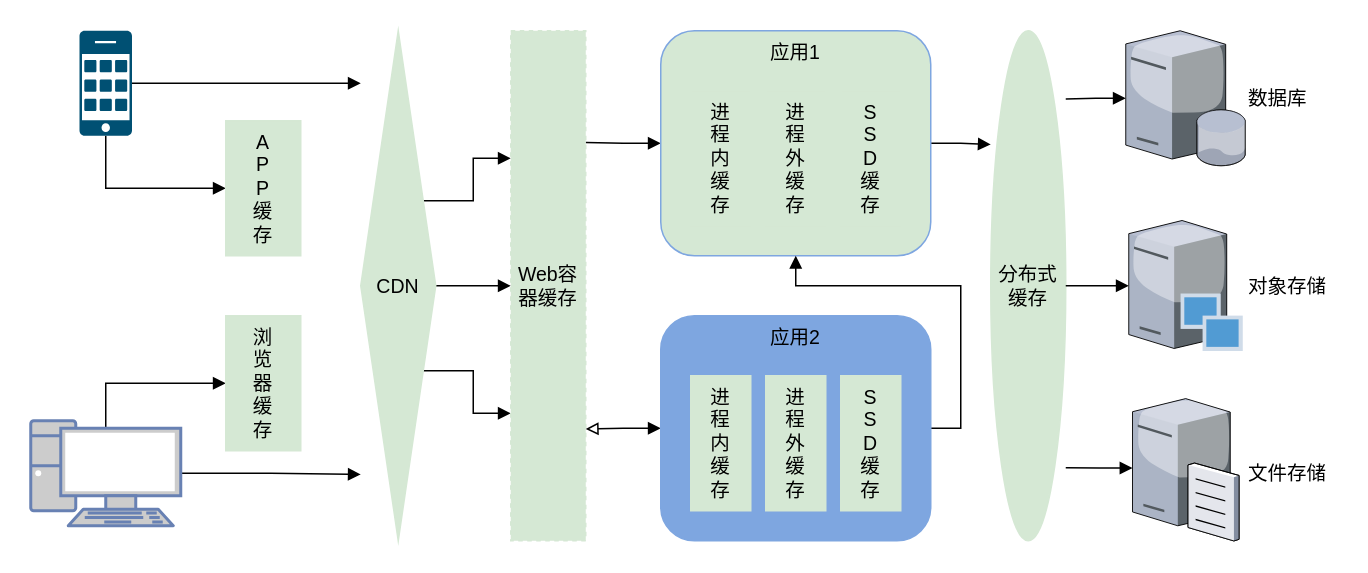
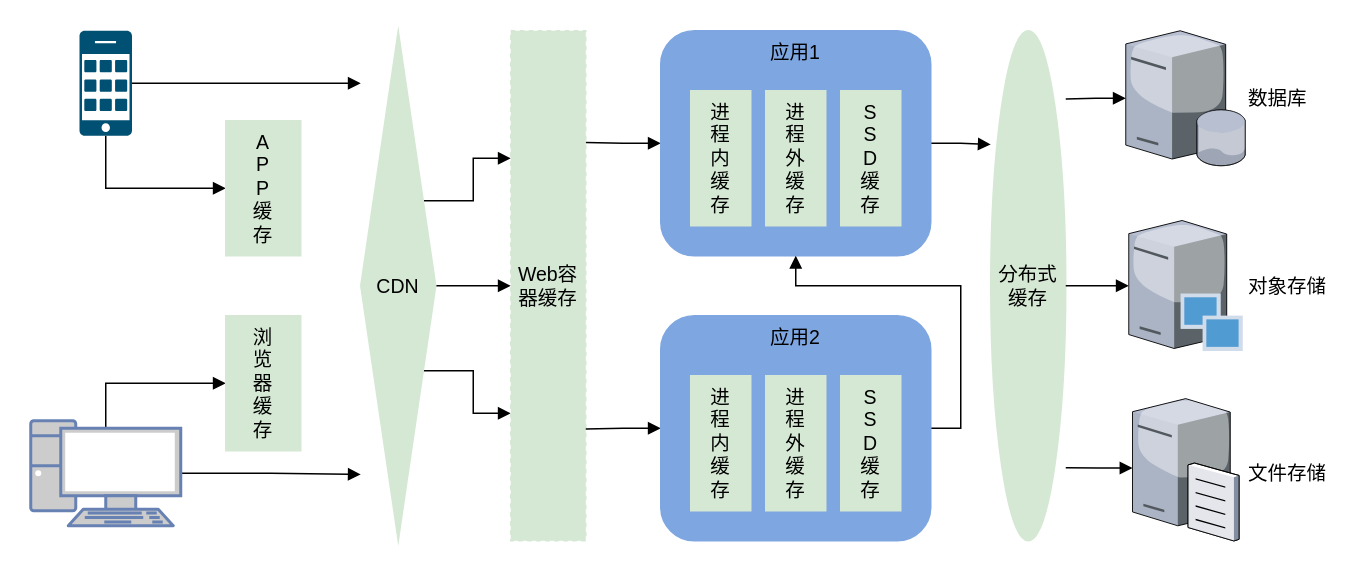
node "应用1": fillcolor #d5e8d4 -> #7ea6e0
edge "Web容器缓存" -- "应用2": arrowhead block -> none
